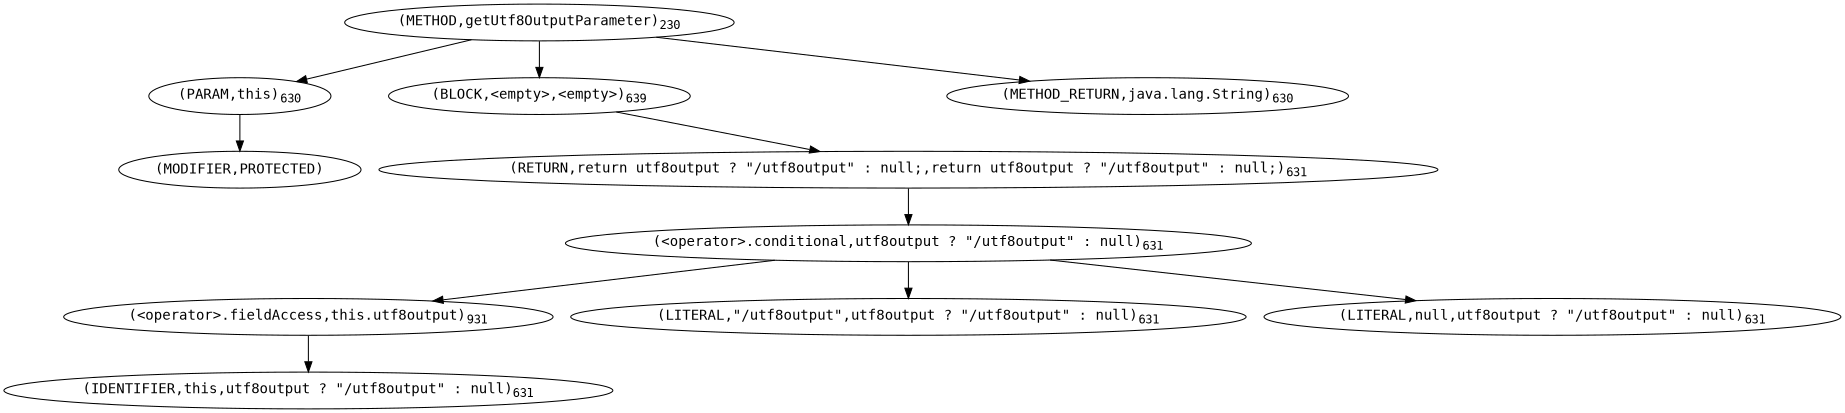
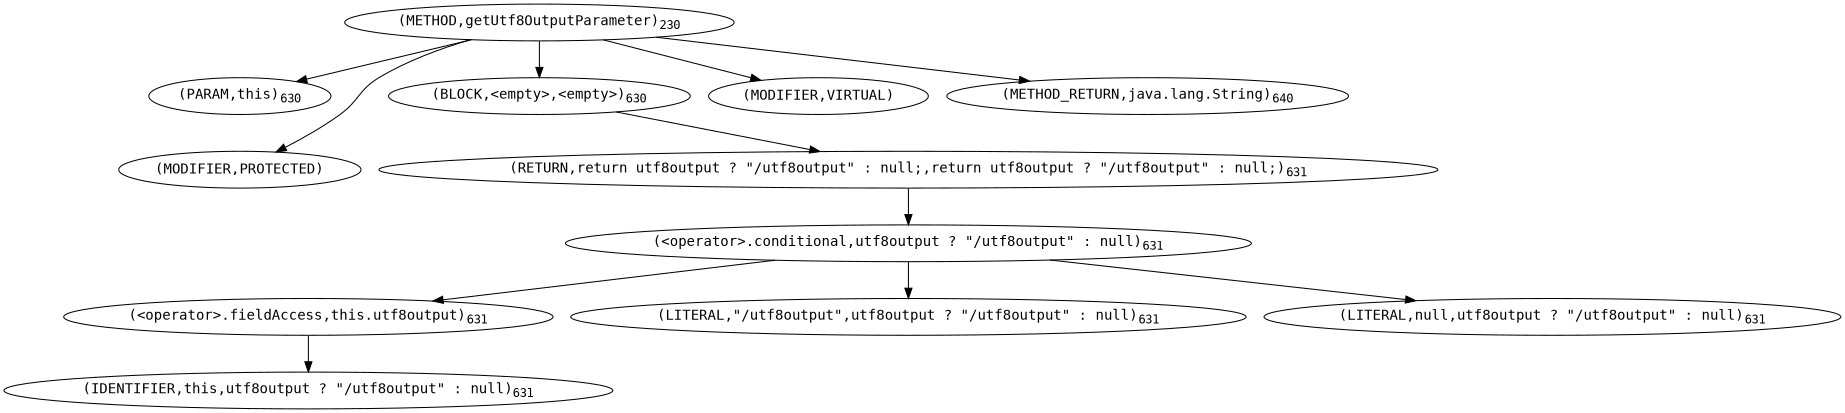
node "(BLOCK,<empty>,<empty>)": text "639" -> "630"
node "(METHOD_RETURN,java.lang.String)": text "630" -> "640"
node "(MODIFIER,VIRTUAL)": added
edge "(PARAM,this)" -> "(MODIFIER,PROTECTED)": now "(METHOD,getUtf8OutputParameter)" -> "(MODIFIER,PROTECTED)"
node "(<operator>.fieldAccess,this.utf8output)": text "931" -> "631"
